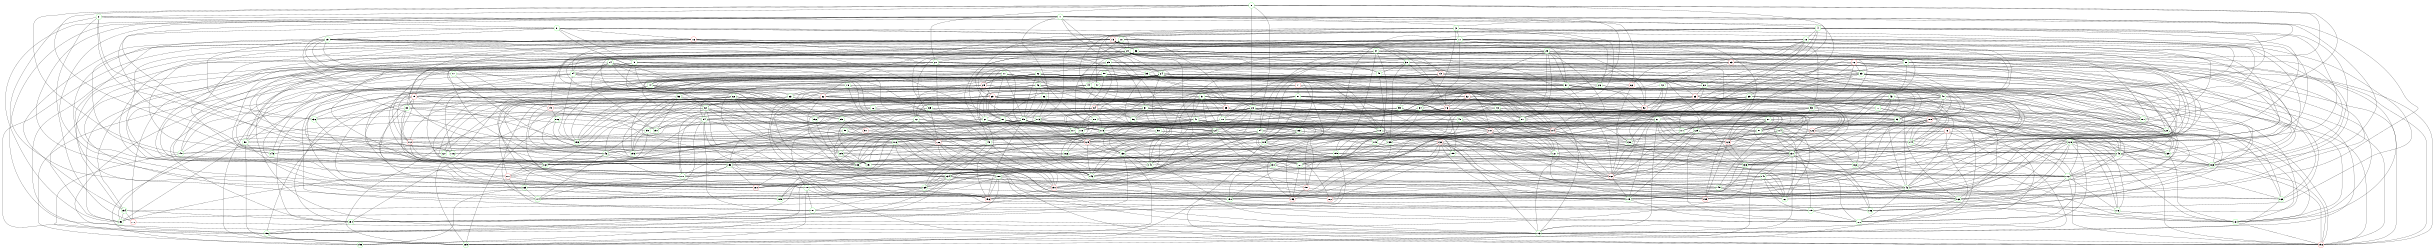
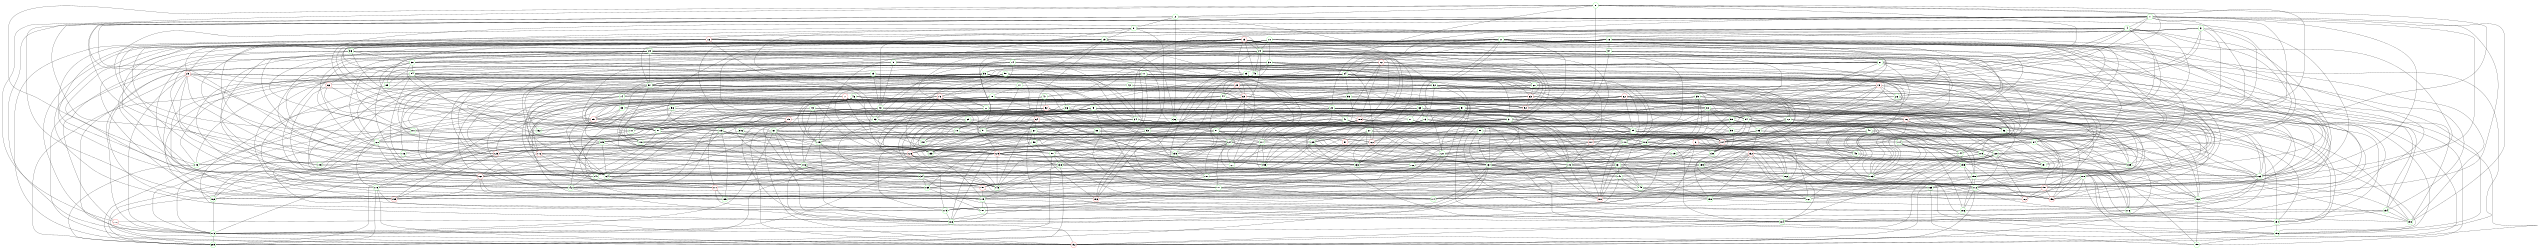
edge "29" -- "44": added
edge "89" -- "199": now "54" -- "199"
